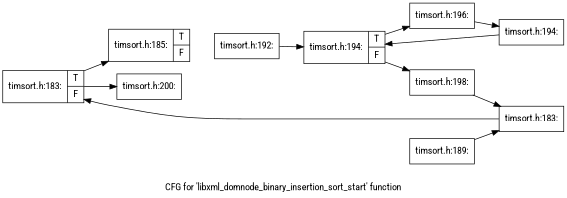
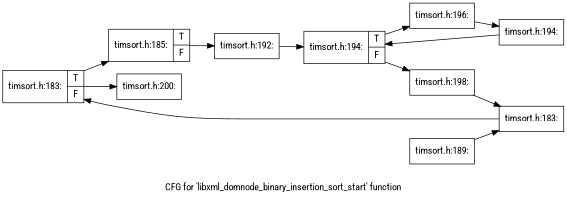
edge "timsort.h:185:" -> "timsort.h:192:": added
